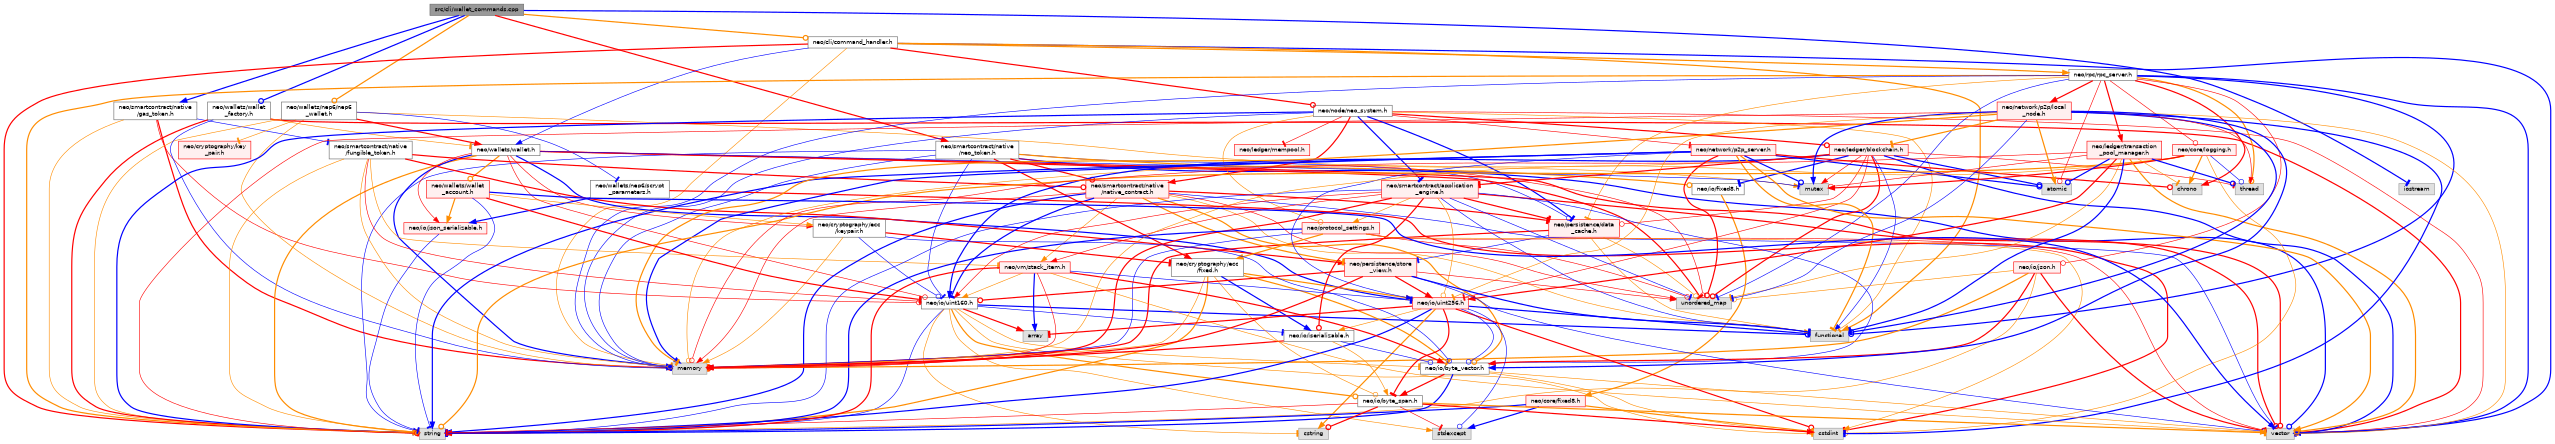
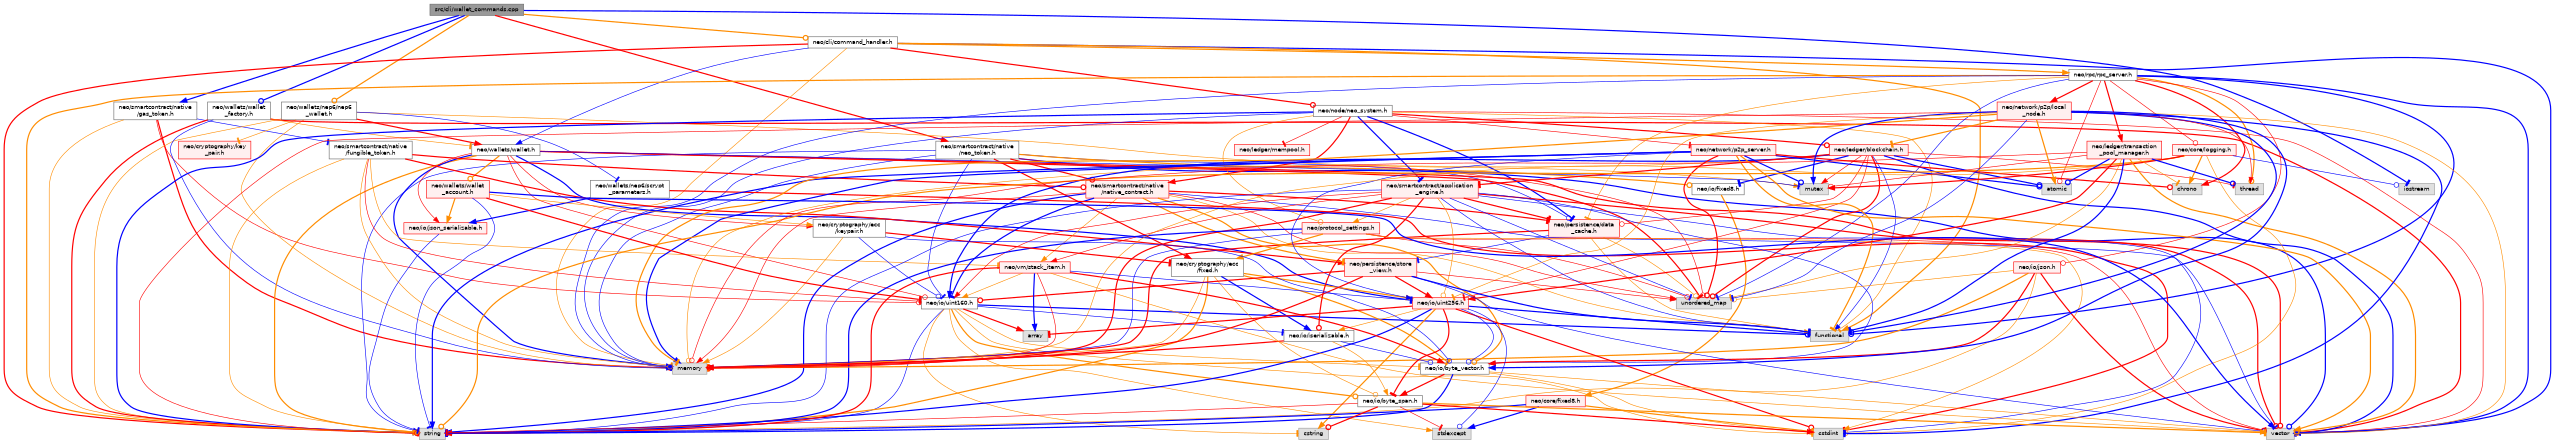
edge "neo/core/logging.h" -> "thread": now "neo/core/logging.h" -> "iostream"
edge "neo/smartcontract/application _engine.h" -> "cstdint": added
